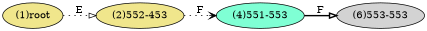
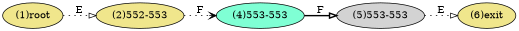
node "(2)552-453": label "(2)552-453" -> "(2)552-553"
node "(4)551-553": label "(4)551-553" -> "(4)553-553"
node "(6)553-553": label "(6)553-553" -> "(5)553-553"
node "(6)exit": added
